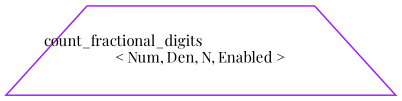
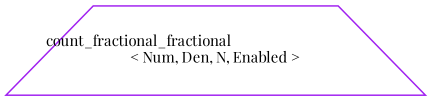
node "count_fractional_digits < Num, Den, N, Enabled >": label "count_fractional_digits < Num, Den, N, Enabled >" -> "count_fractional_fractional < Num, Den, N, Enabled >"
